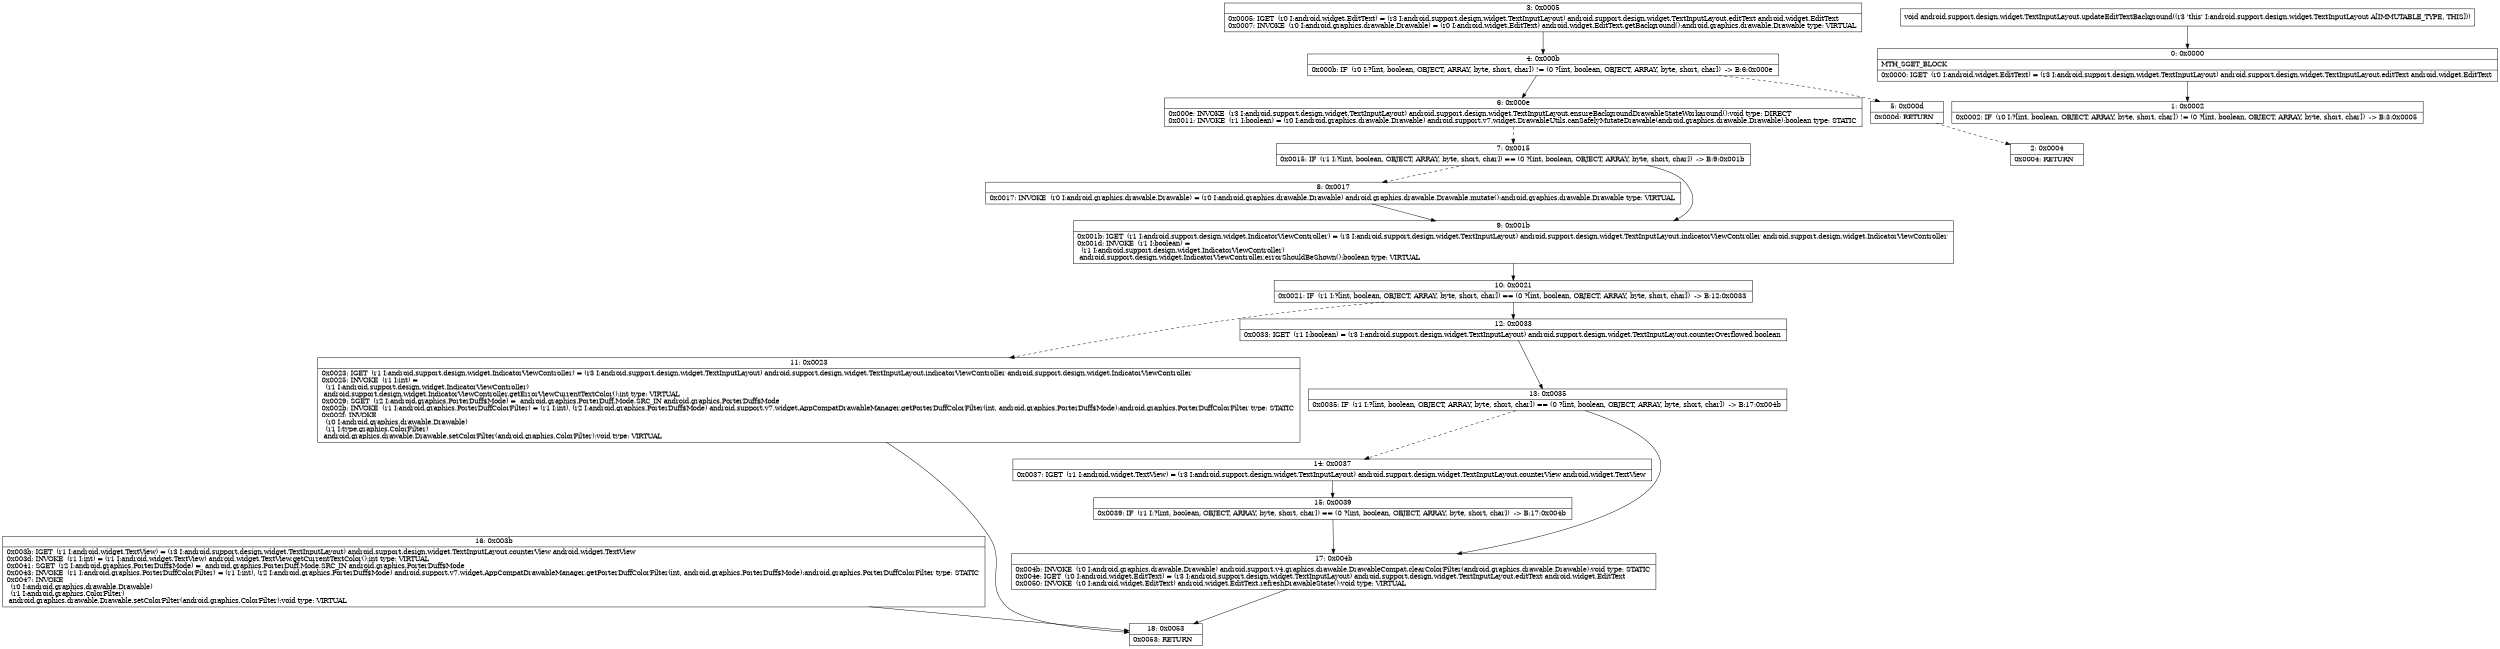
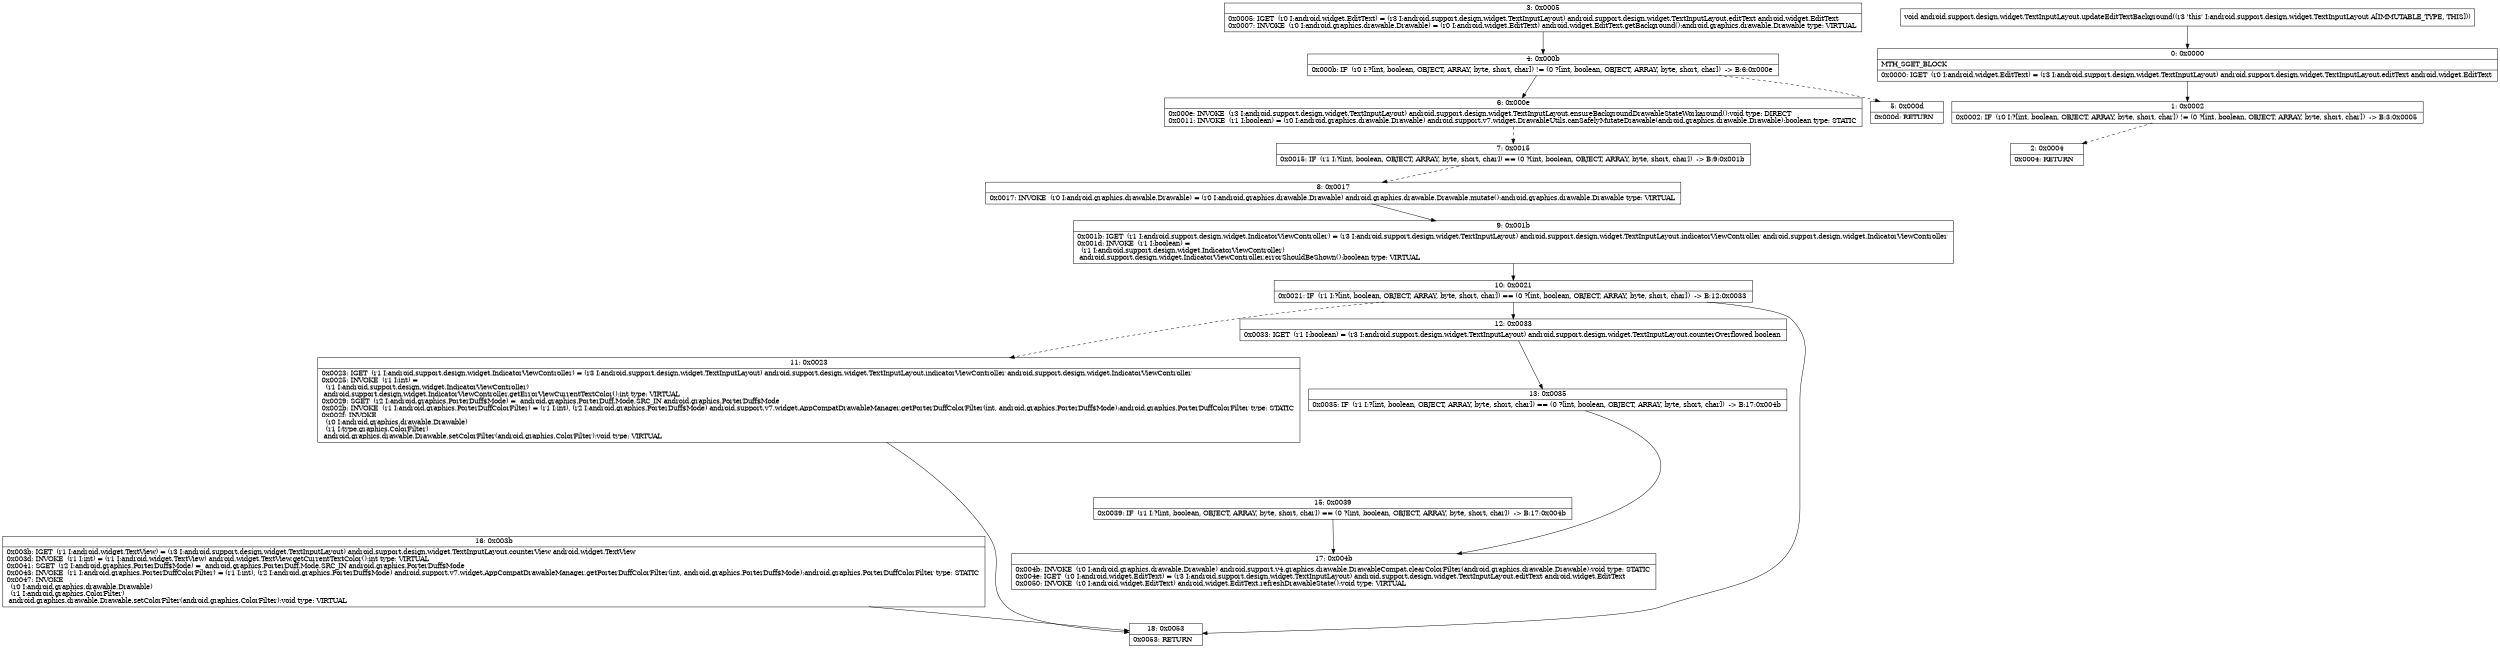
edge "5: 0x000d" -> "2: 0x0004": now "1: 0x0002" -> "2: 0x0004"
edge "7: 0x0015" -> "9: 0x001b": removed
node "14: 0x0037": removed
edge "17: 0x004b" -> "18: 0x0053": now "10: 0x0021" -> "18: 0x0053"
